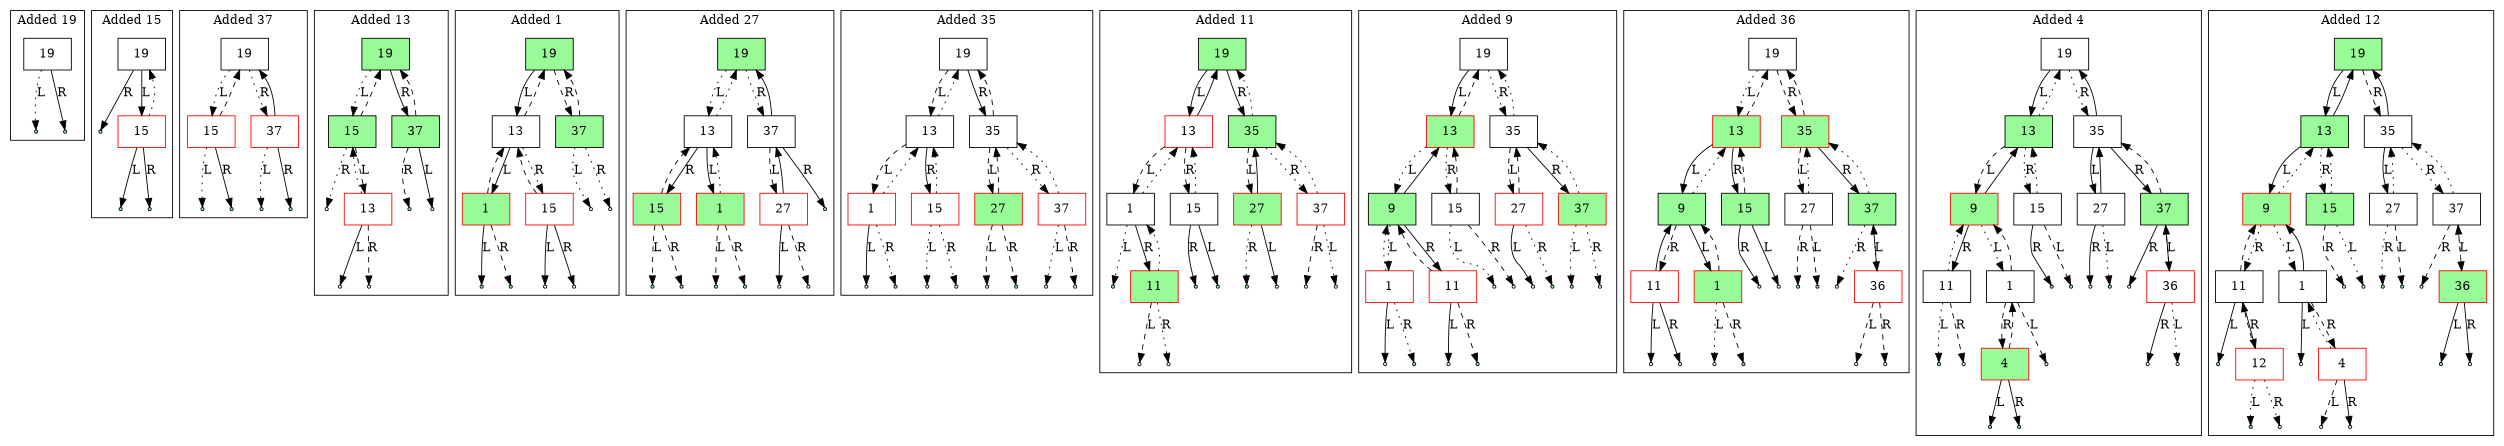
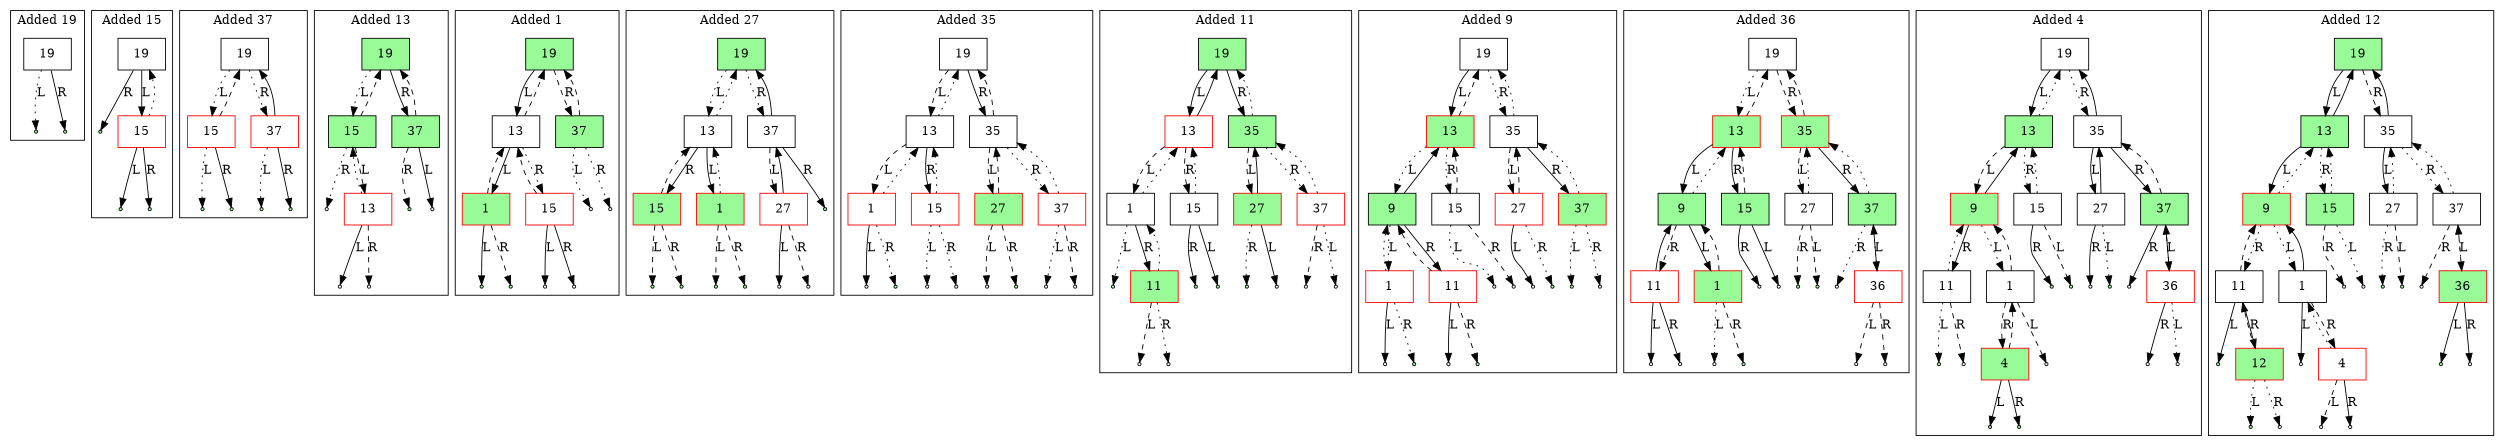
node "12": fillcolor white -> palegreen
